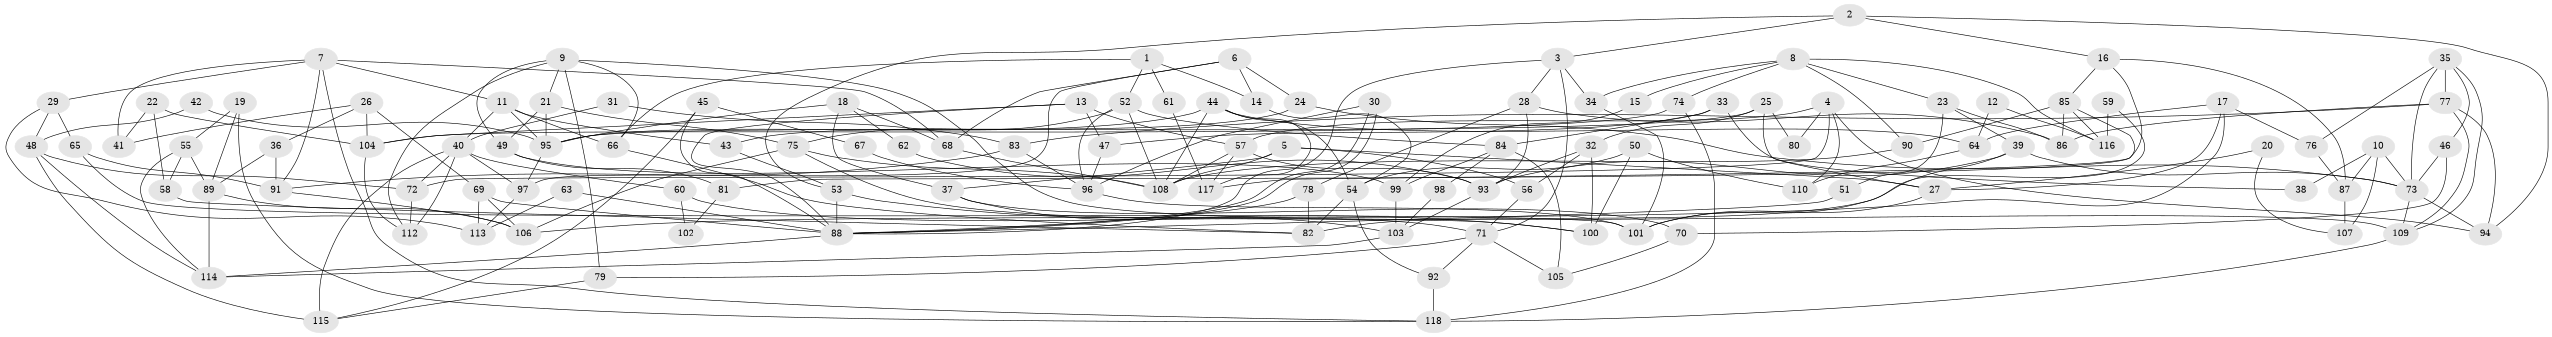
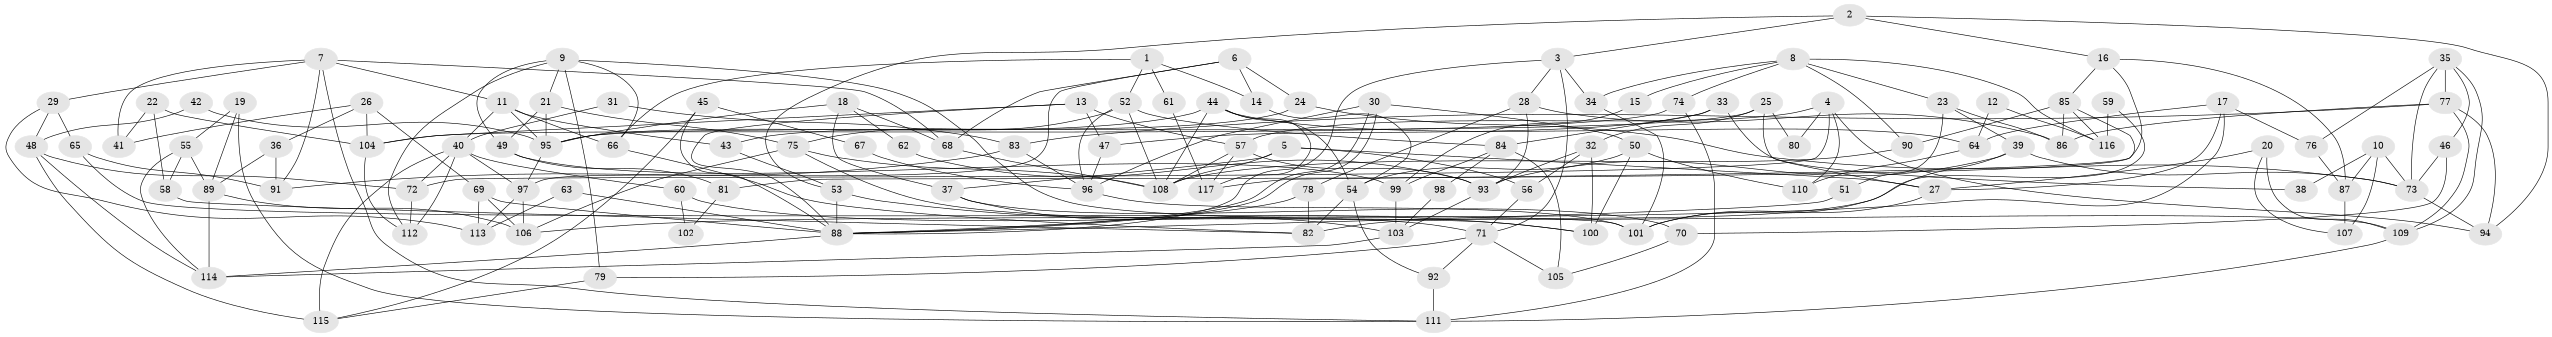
edge "30" -- "50": added
edge "91" -- "106": now "97" -- "106"
edge "73" -- "109": now "20" -- "109"
node "118": label "118" -> "111"
